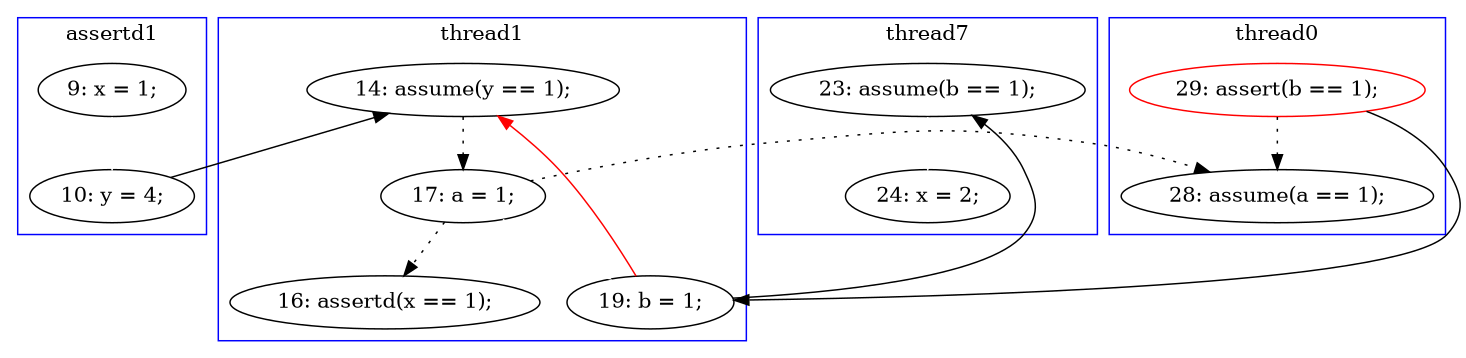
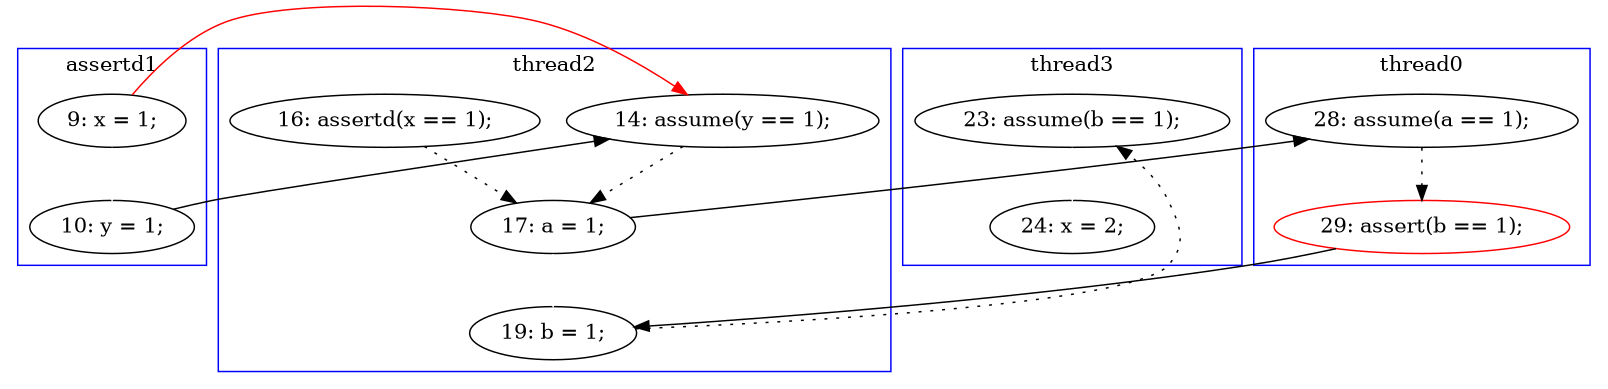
cluster "thread1": label "thread1" -> "thread2"
cluster "thread7": label "thread7" -> "thread3"
edge "17: a = 1;" -> "28: assume(a == 1);": style dotted -> solid
edge "29: assert(b == 1);" -> "28: assume(a == 1);": reversed
edge "19: b = 1;" -> "14: assume(y == 1);": now "9: x = 1;" -> "14: assume(y == 1);"
node "10: y = 4;": label "10: y = 4;" -> "10: y = 1;"
edge "17: a = 1;" -> "16: assertd(x == 1);": reversed
edge "19: b = 1;" -> "23: assume(b == 1);": style solid -> dotted
